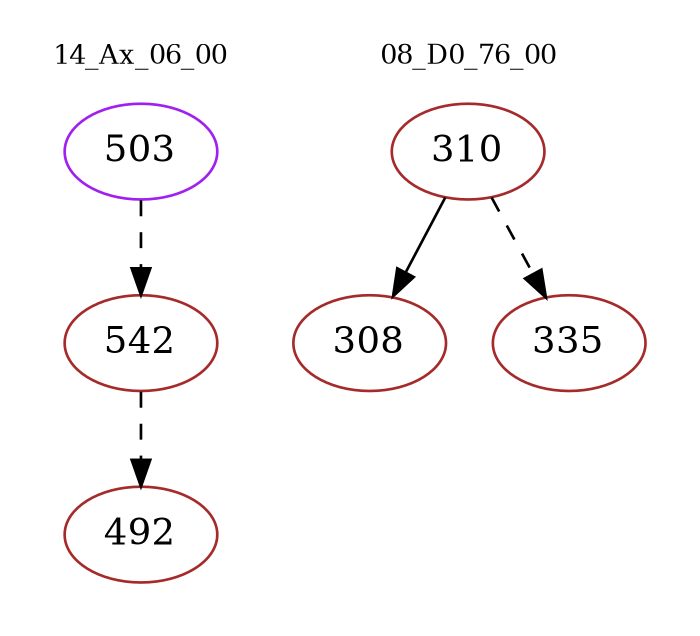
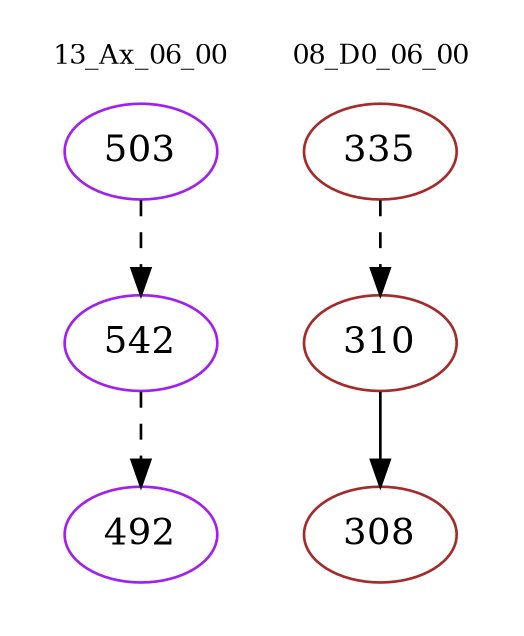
cluster "14_Ax_06_00": label "14_Ax_06_00" -> "13_Ax_06_00"
cluster "08_D0_76_00": label "08_D0_76_00" -> "08_D0_06_00"
edge "310" -> "335": reversed
node "542": color brown -> purple
node "492": color brown -> purple
